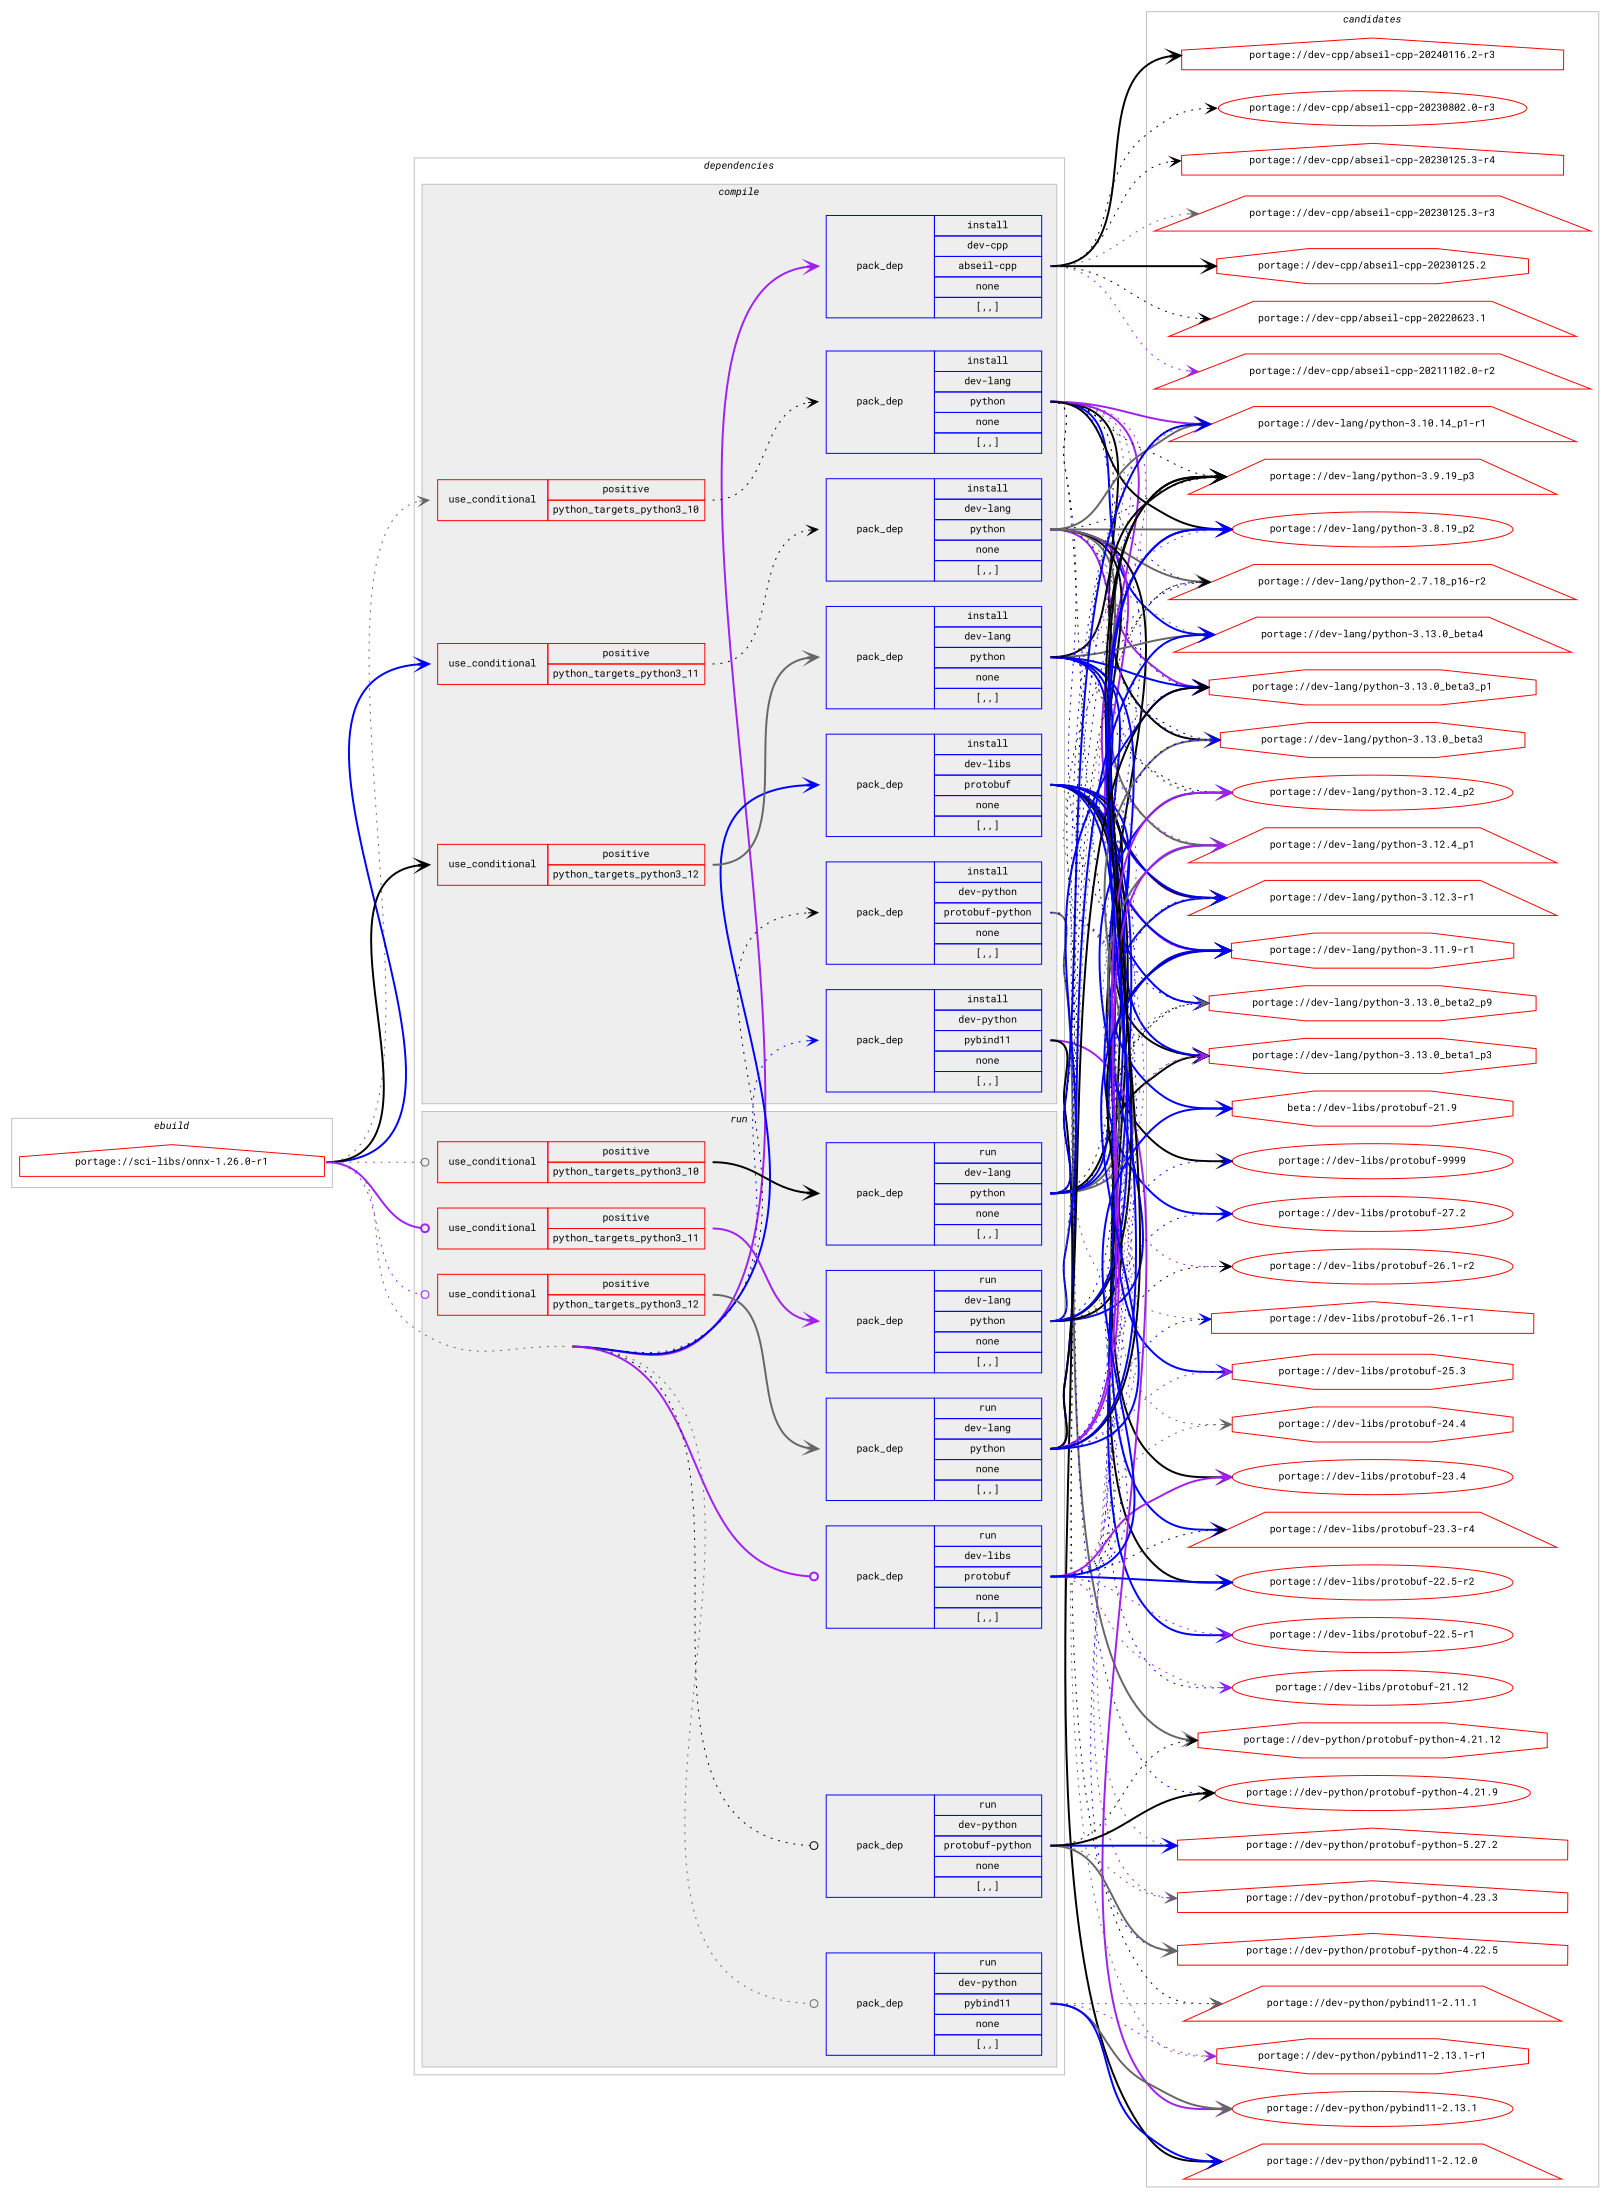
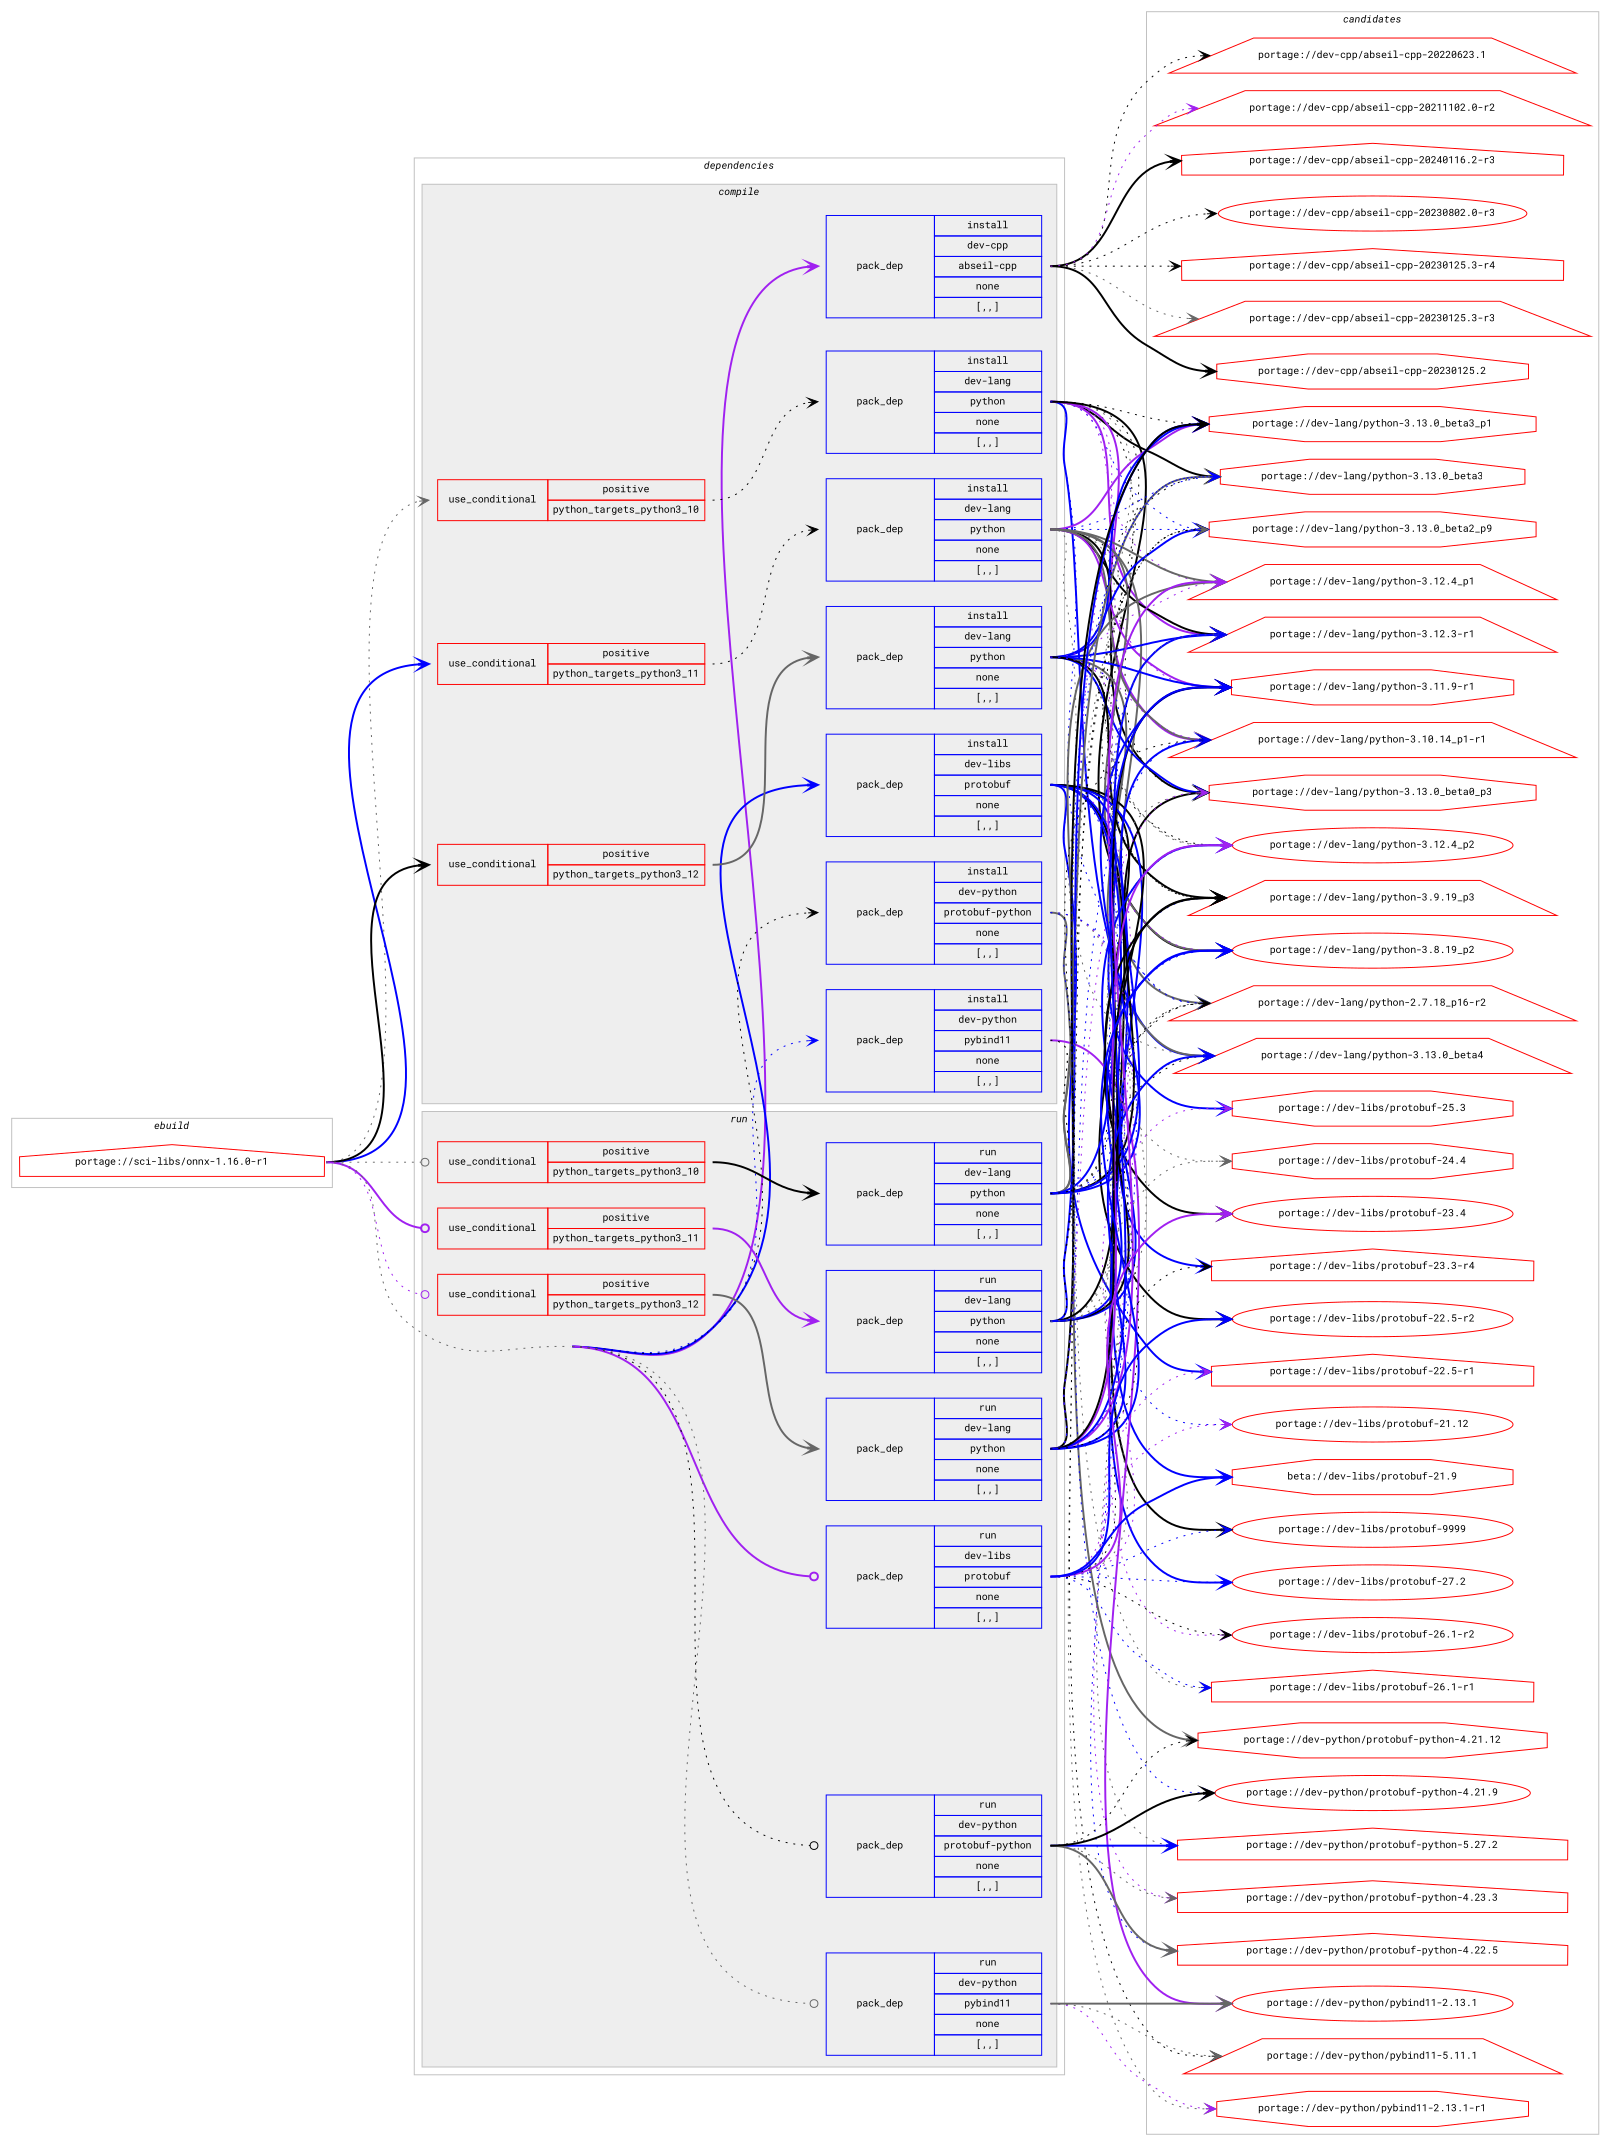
node "portage://dev-lang/python-3.13.0_beta1_p3": label "portage://dev-lang/python-3.13.0_beta1_p3" -> "portage://dev-lang/python-3.13.0_beta0_p3"
node "portage://sci-libs/onnx-1.26.0-r1": label "portage://sci-libs/onnx-1.26.0-r1" -> "portage://sci-libs/onnx-1.16.0-r1"
node "portage://dev-libs/protobuf-23.3-r4": shape trapezium -> house
node "portage://dev-libs/protobuf-22.5-r1": shape ellipse -> house
node "portage://dev-python/pybind11-2.11.1": label "portage://dev-python/pybind11-2.11.1" -> "portage://dev-python/pybind11-5.11.1"
node "portage://dev-python/pybind11-2.12.0": removed
